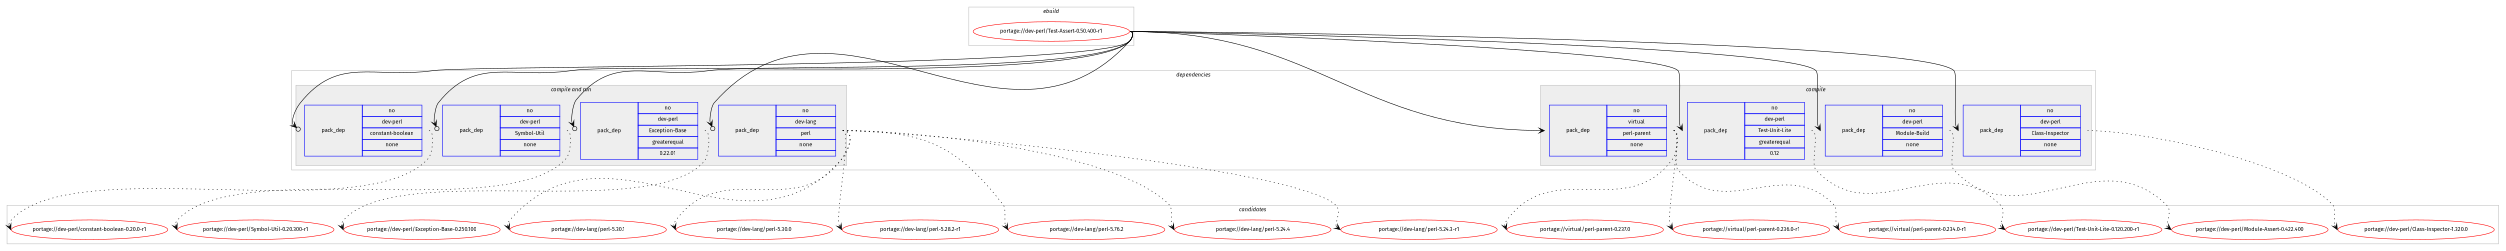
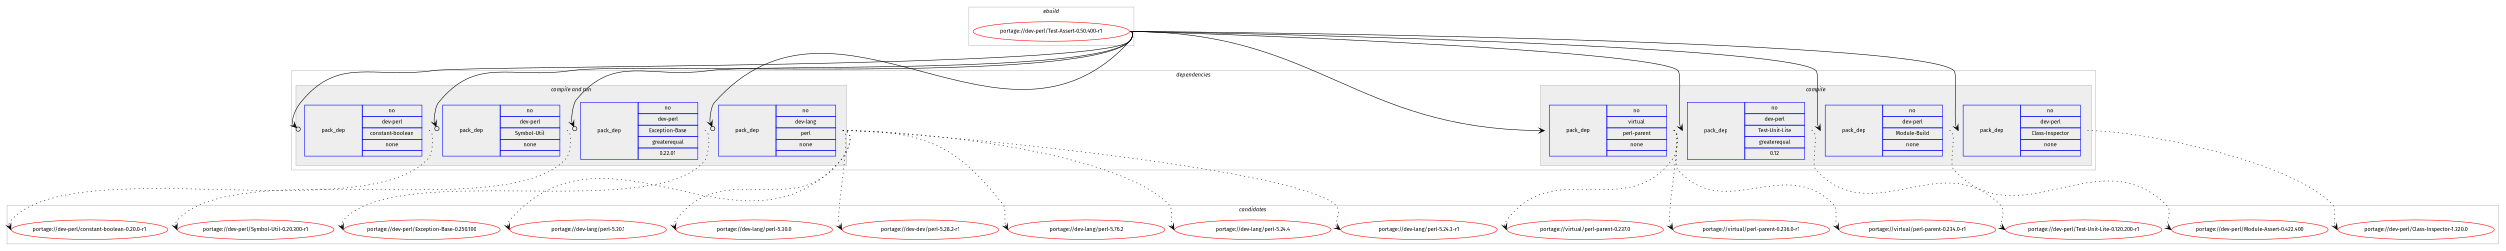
node "portage://dev-lang/perl-5.28.2-r1": label "portage://dev-lang/perl-5.28.2-r1" -> "portage://dev-dev/perl-5.28.2-r1"
